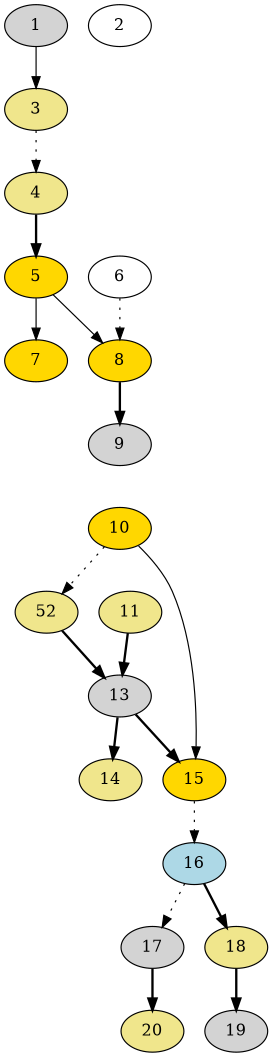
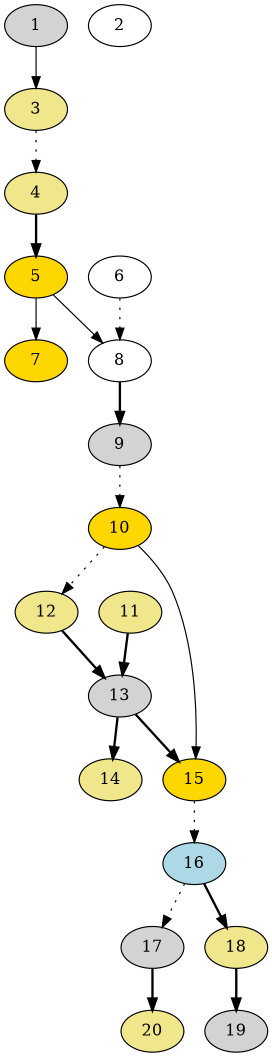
node "8": fillcolor gold -> white
edge "9" -> "10": added
node "52": label "52" -> "12"
